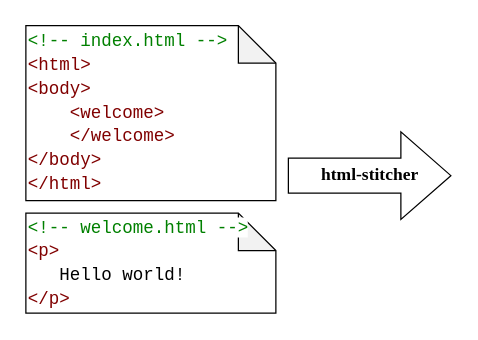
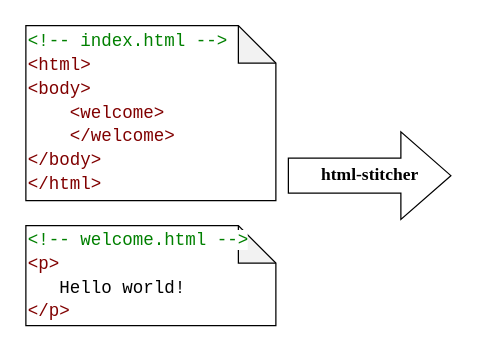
node "<!-- welcome.html --> <p> Hello world! </p>": moved (151, 263) -> (151, 276)
